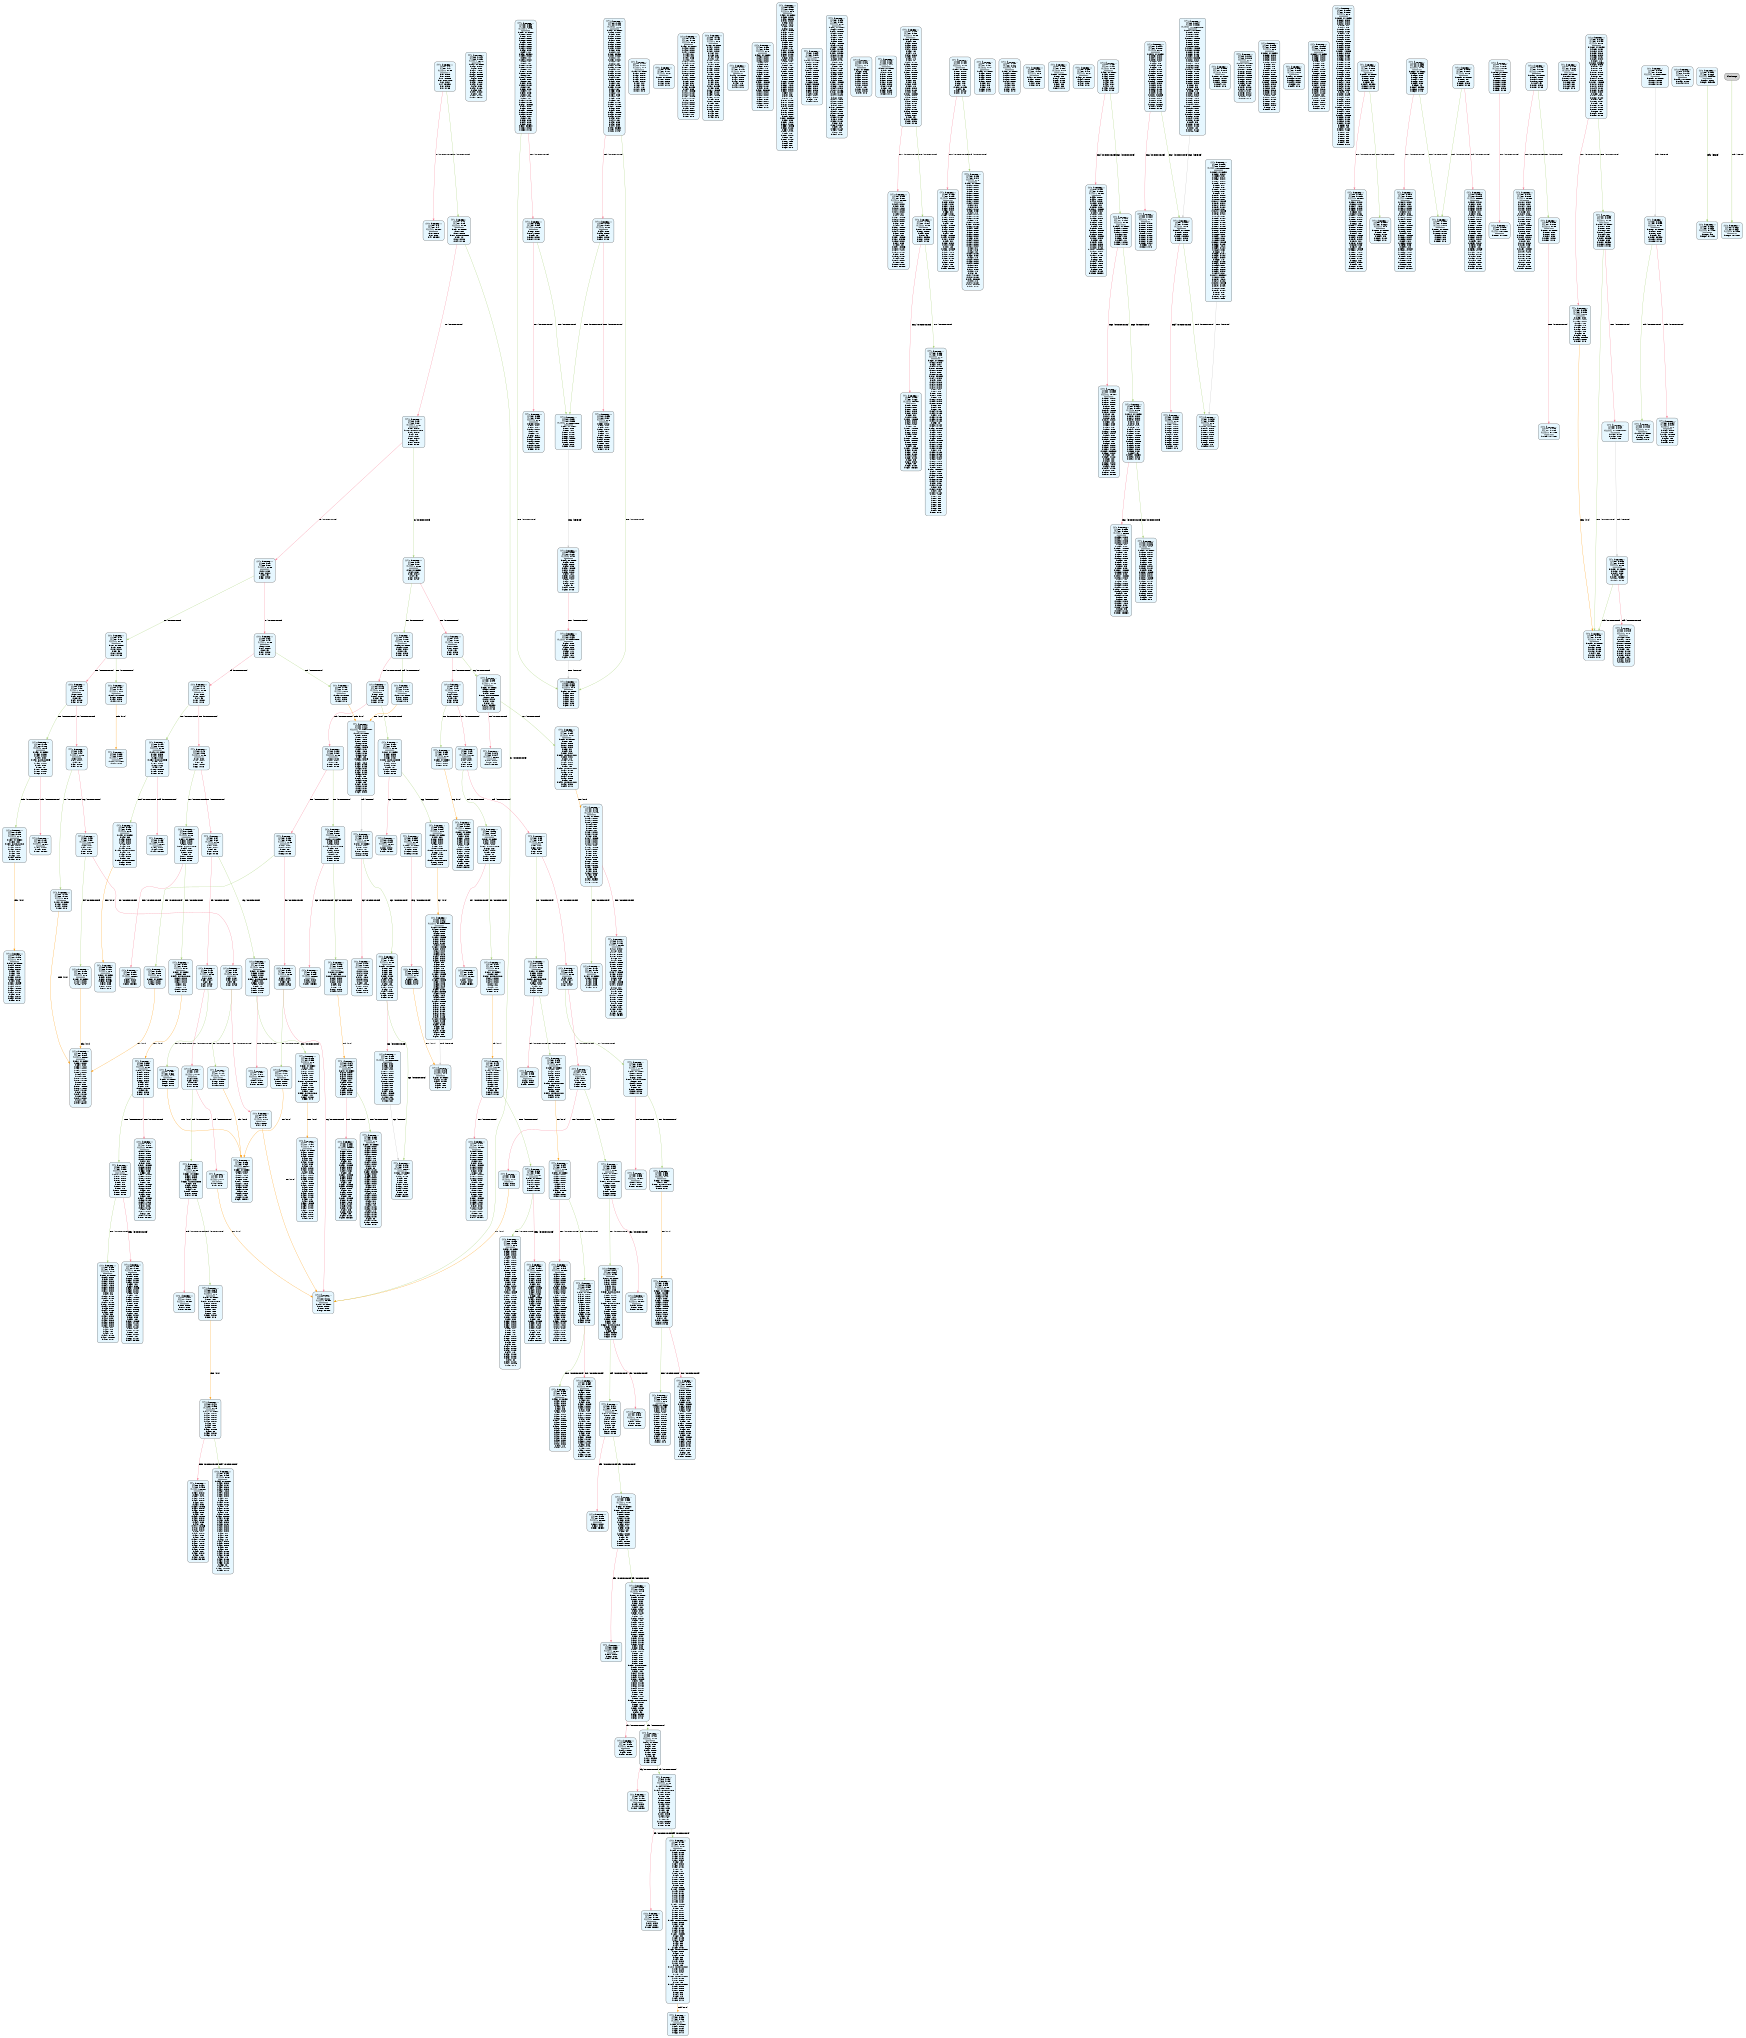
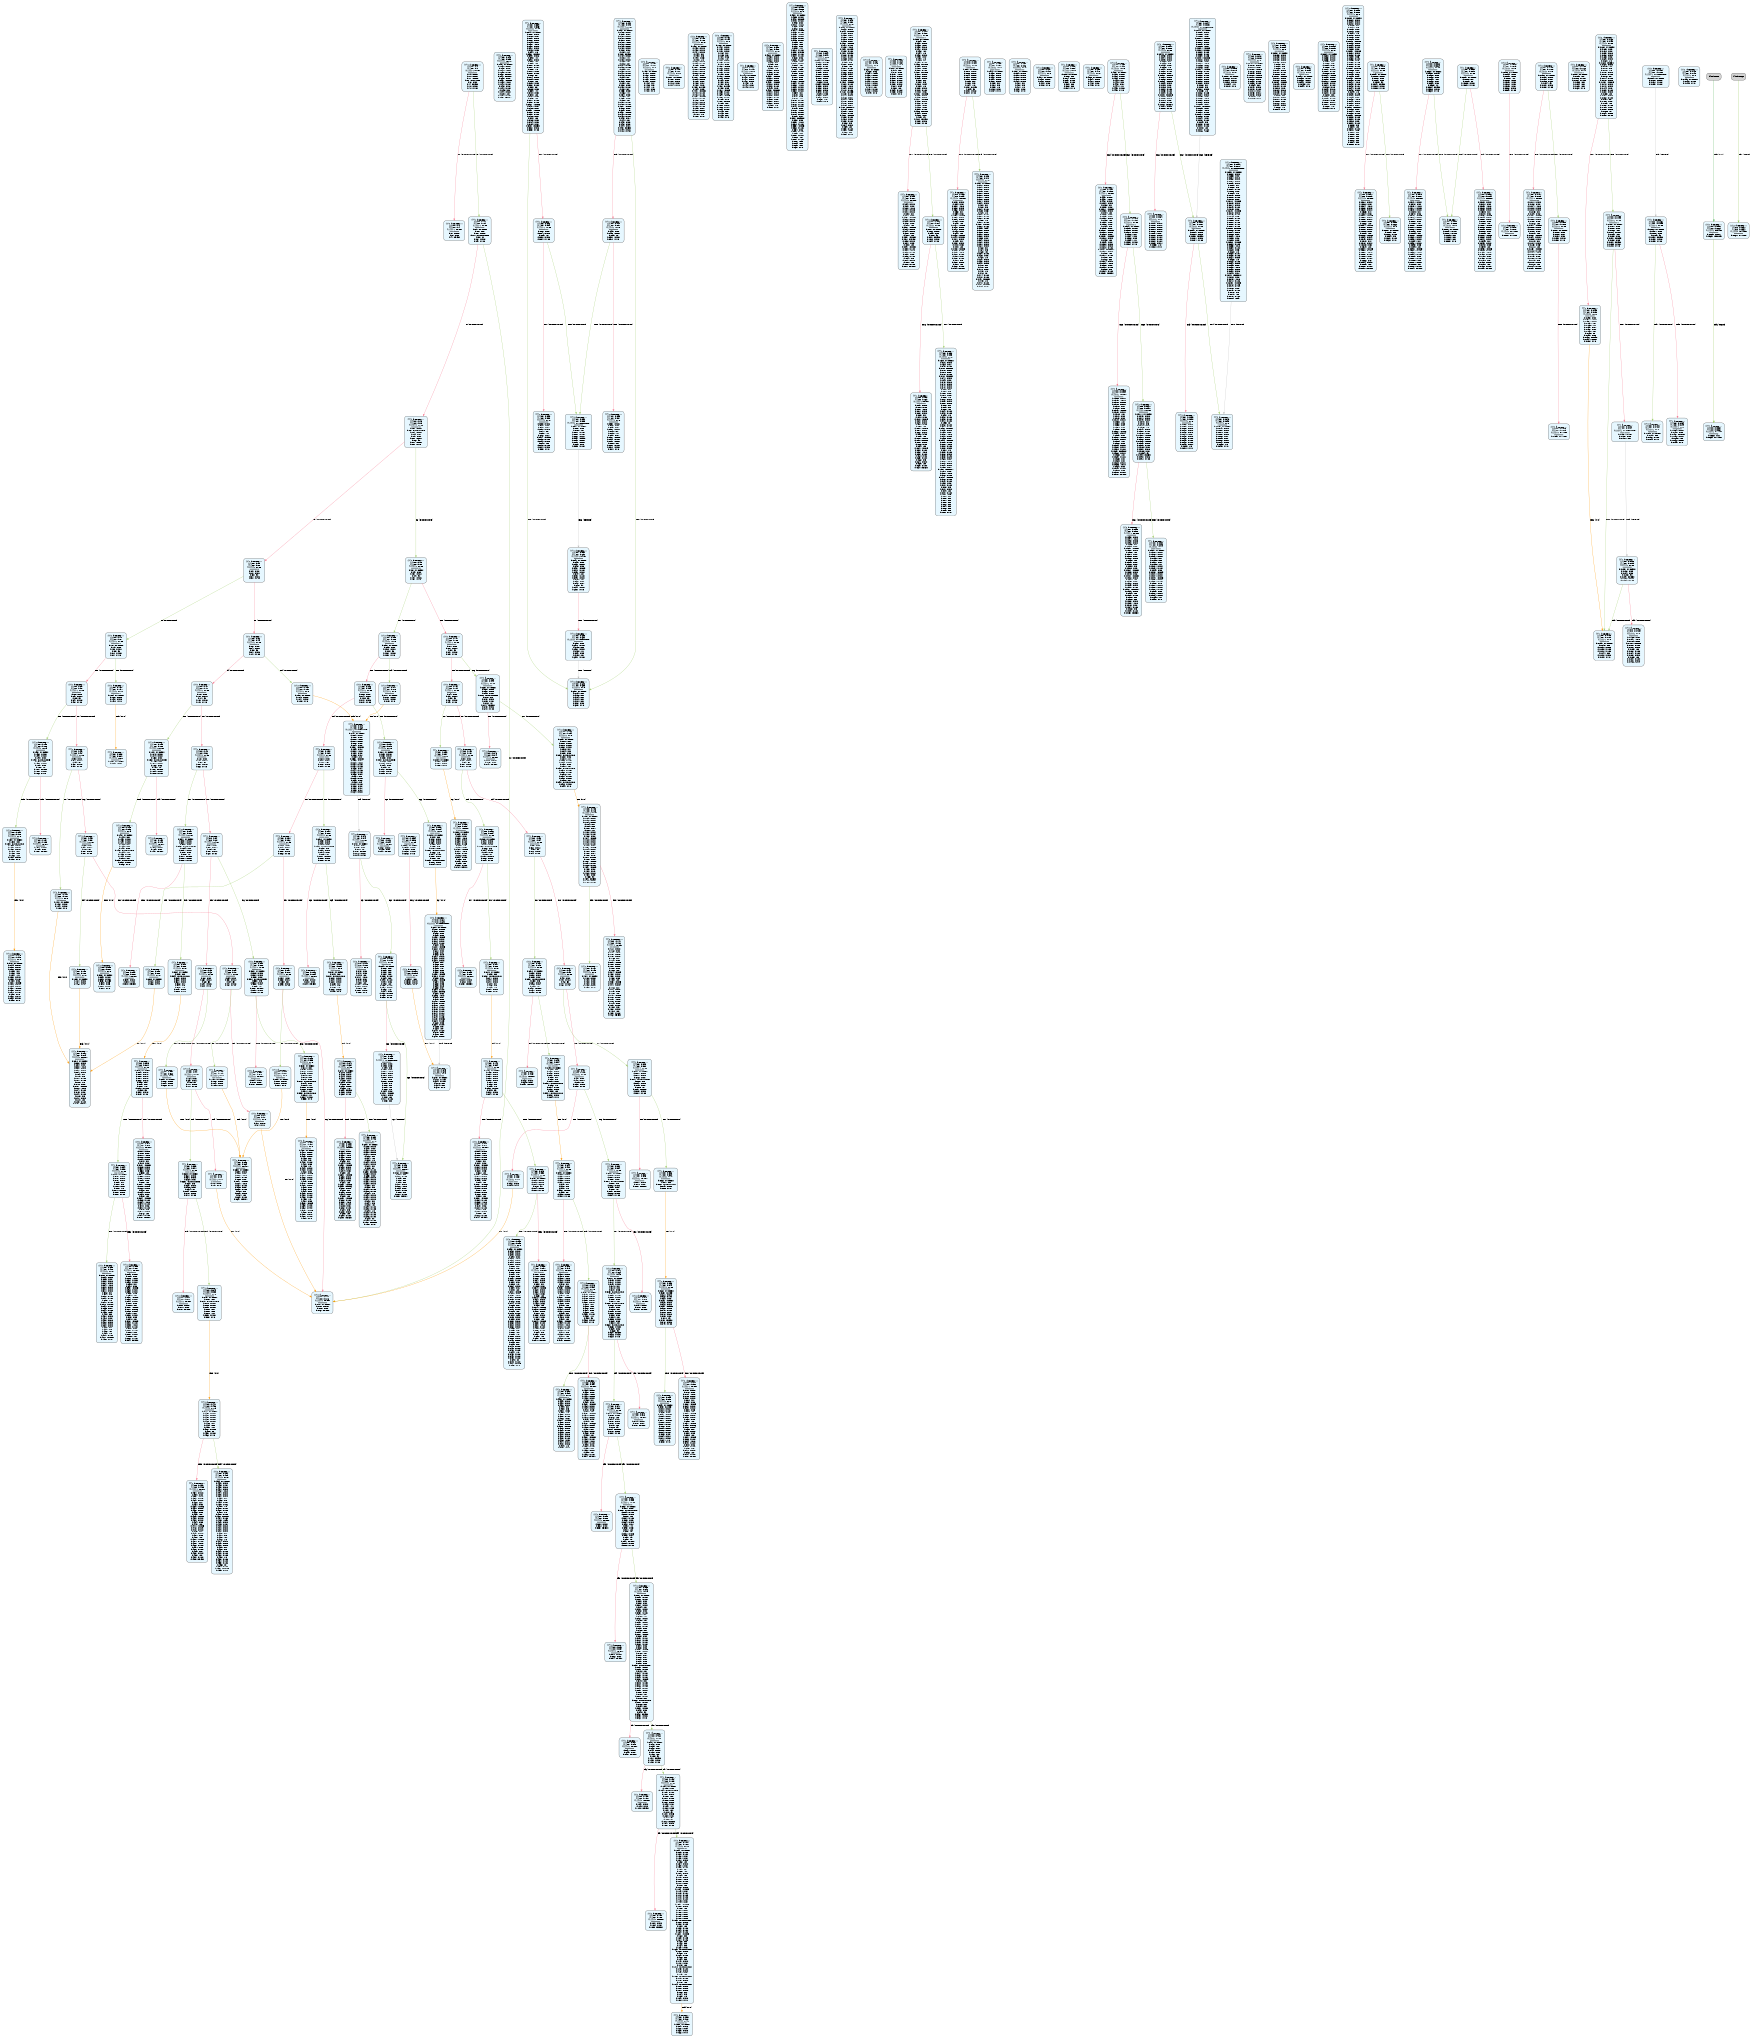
node "block_155a": added
